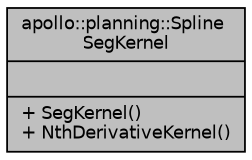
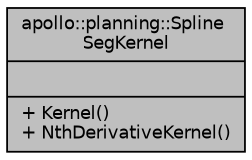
node "apollo::planning::Spline": text "+ SegKernel()" -> "+ Kernel()"
